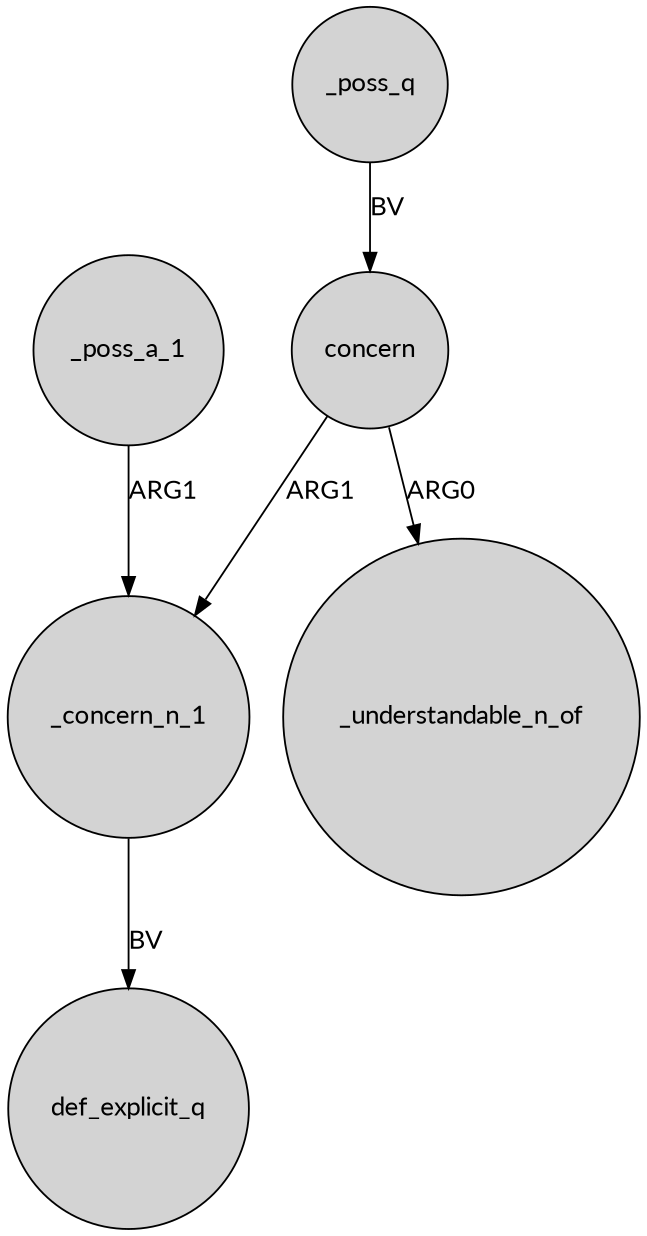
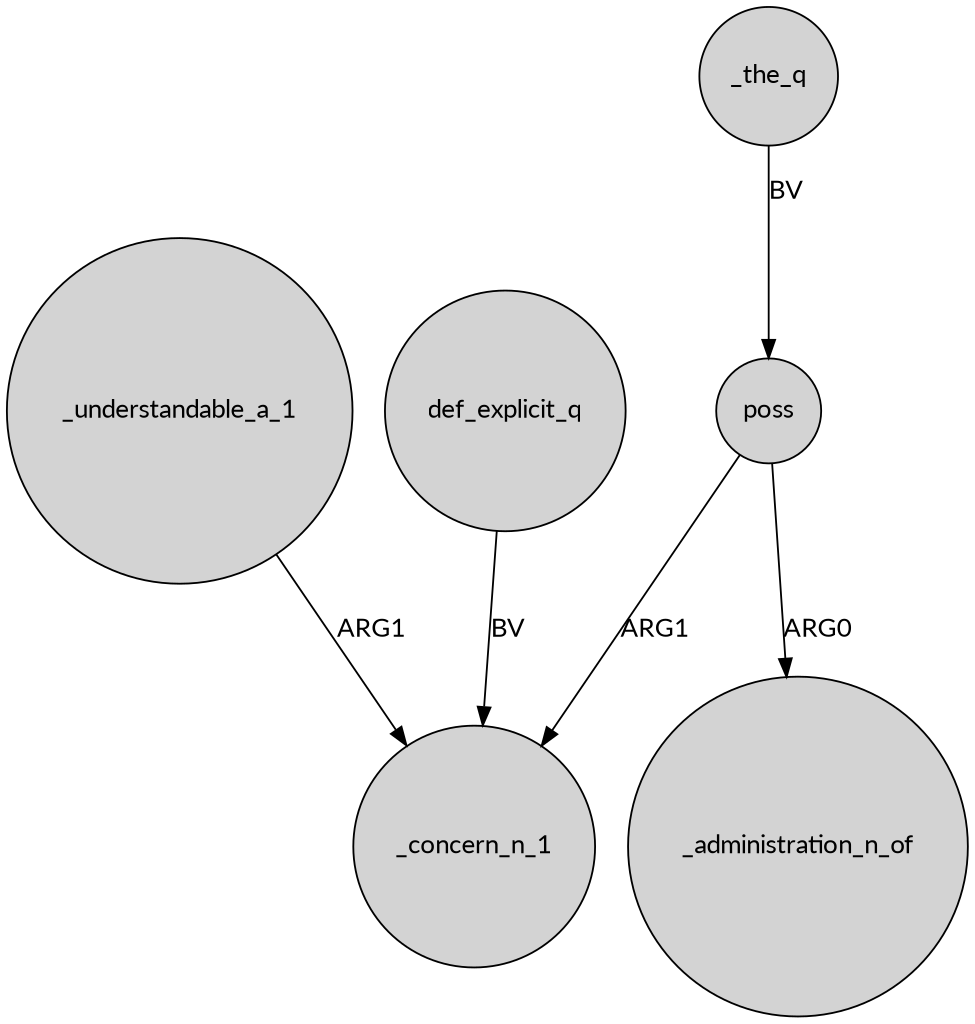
node "_poss_q": label "_poss_q" -> "_the_q"
node "_poss_a_1": label "_poss_a_1" -> "_understandable_a_1"
node "concern": label "concern" -> "poss"
node "_understandable_n_of": label "_understandable_n_of" -> "_administration_n_of"
edge "_concern_n_1" -> "def_explicit_q": reversed
